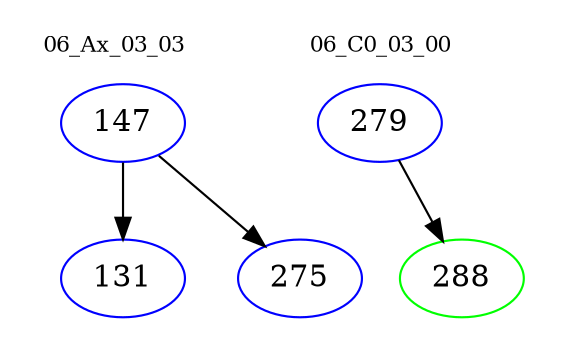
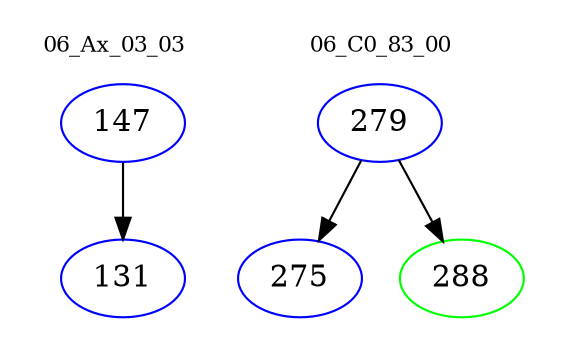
cluster "06_C0_03_00": label "06_C0_03_00" -> "06_C0_83_00"
edge "147" -> "275": now "279" -> "275"
